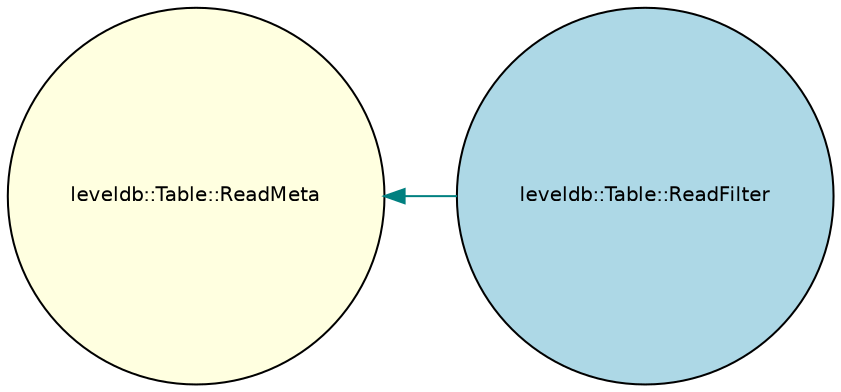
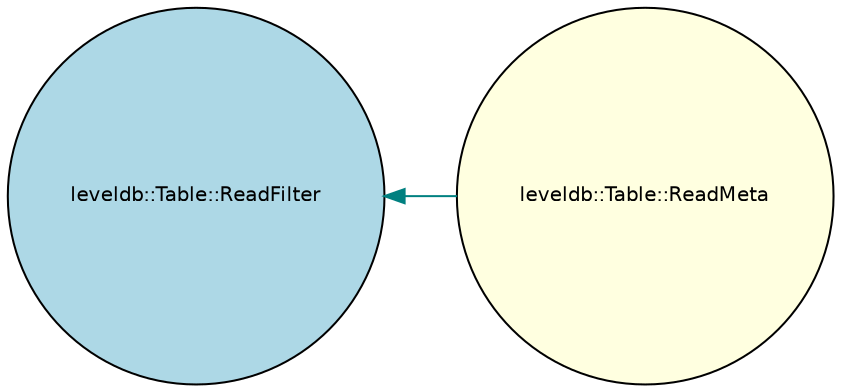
edge "leveldb::Table::ReadFilter" -> "leveldb::Table::ReadMeta": reversed
